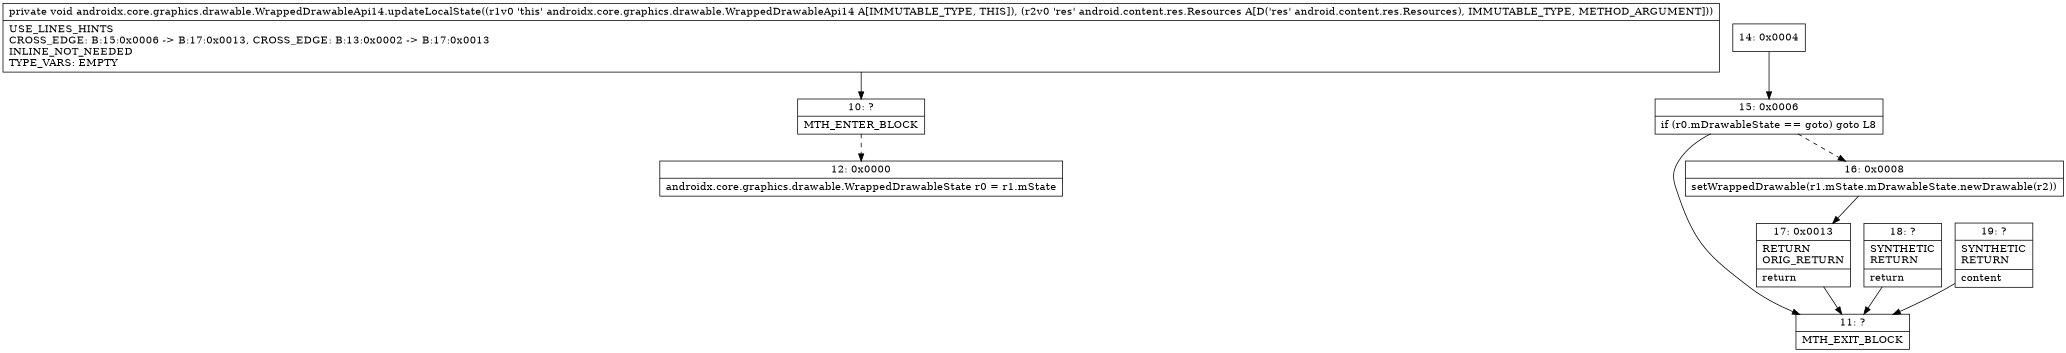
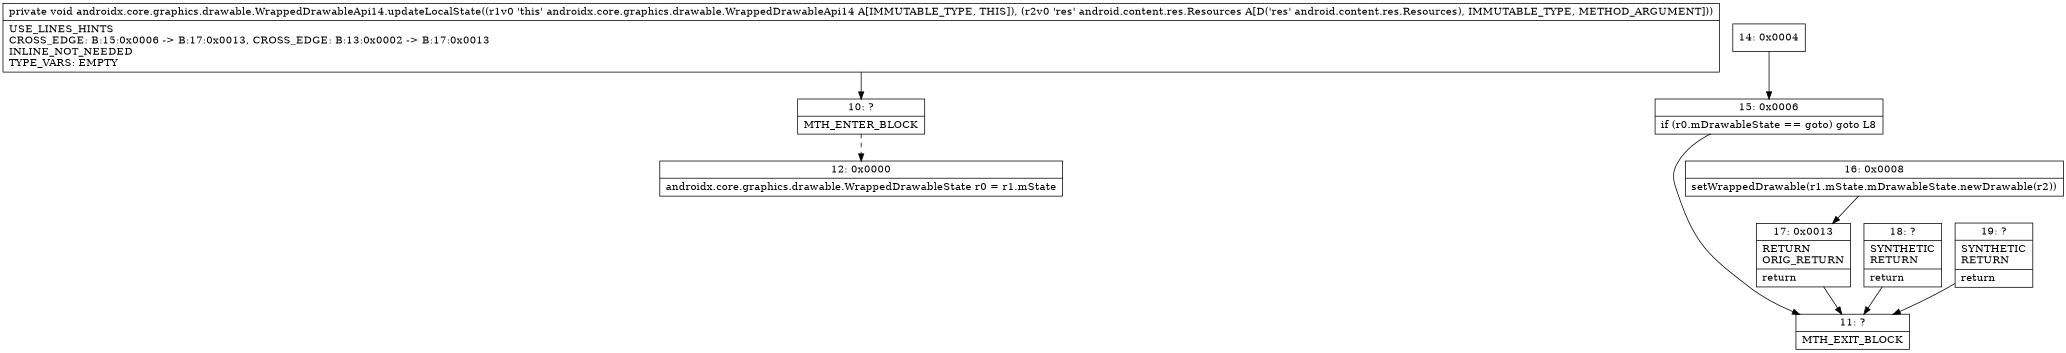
edge "15: 0x0006" -> "16: 0x0008": removed
node "19: ?": text "content" -> "return"
